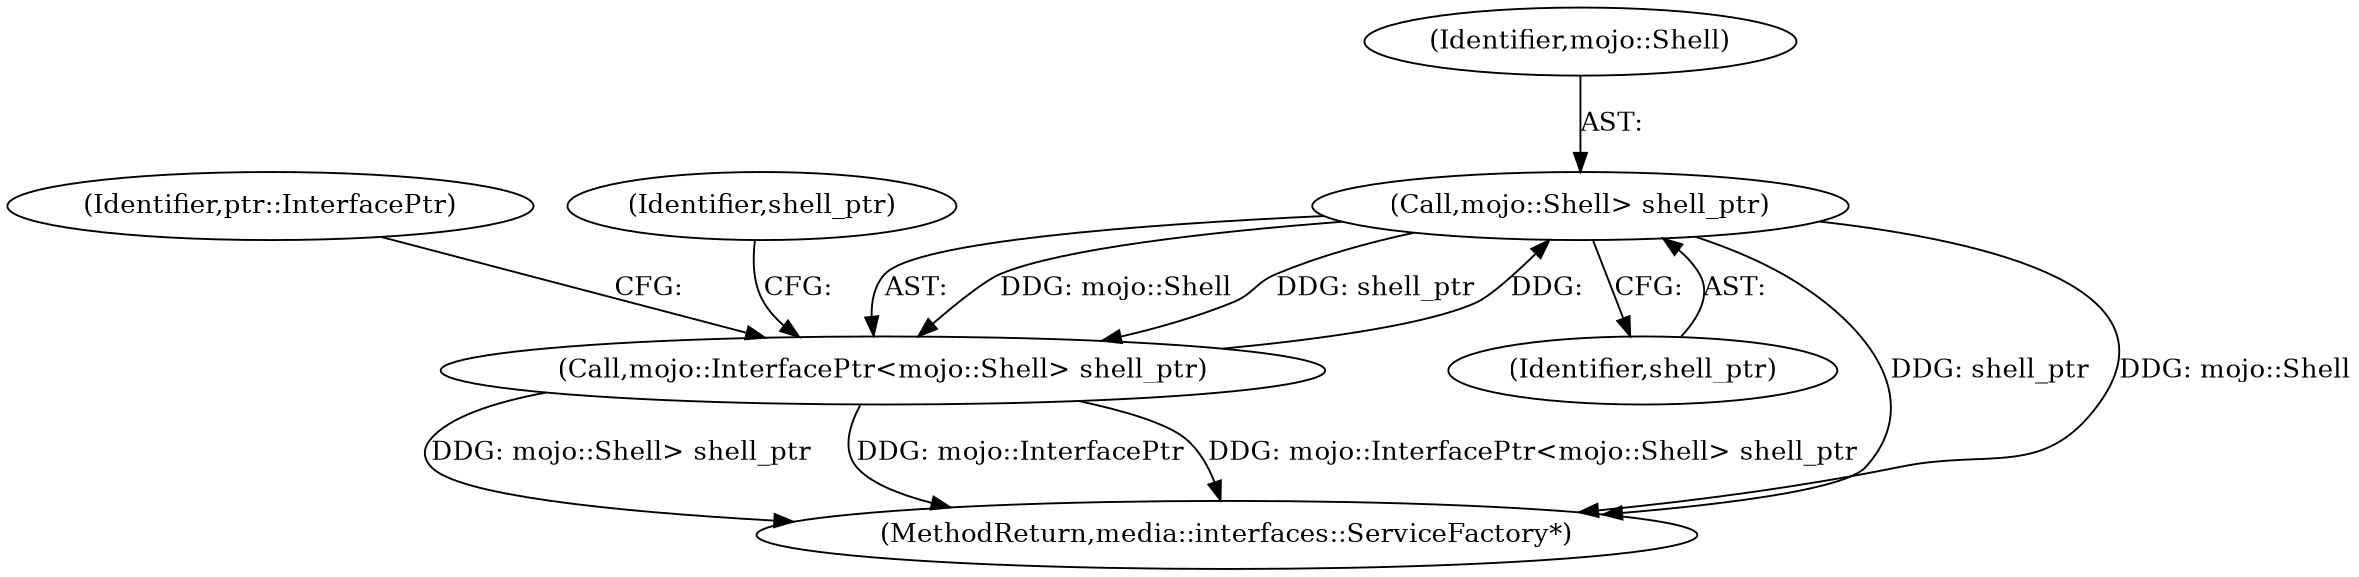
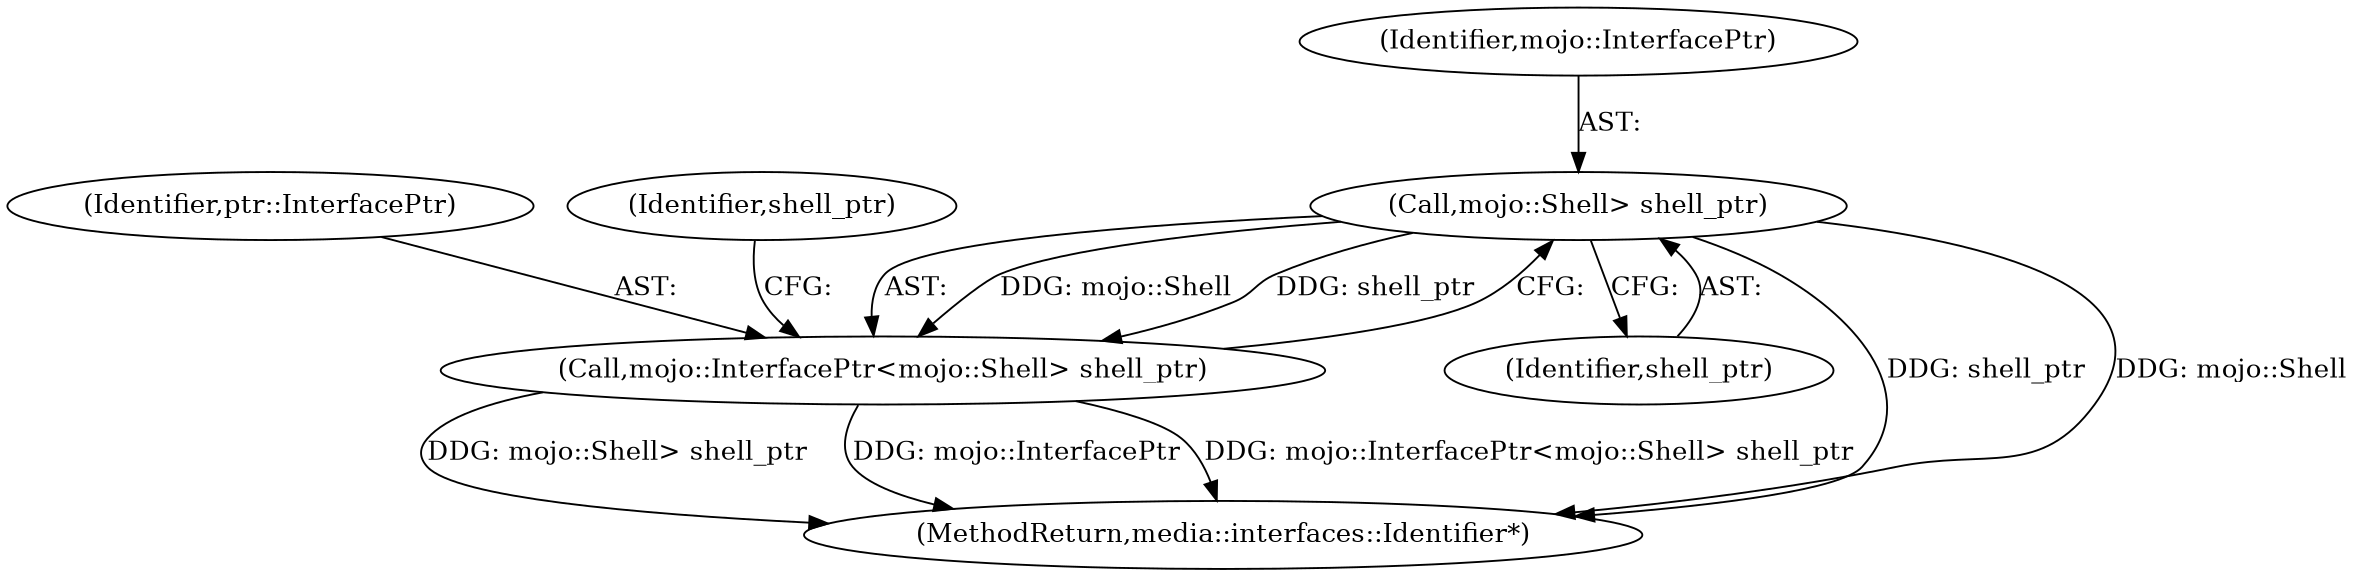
node "(Identifier,mojo::Shell)": label "(Identifier,mojo::Shell)" -> "(Identifier,mojo::InterfacePtr)"
edge "(Identifier,ptr::InterfacePtr)" -> "(Call,mojo::InterfacePtr<mojo::Shell> shell_ptr)": label "CFG: " -> "AST: "
edge "(Call,mojo::InterfacePtr<mojo::Shell> shell_ptr)" -> "(Call,mojo::Shell> shell_ptr)": label "DDG: " -> "CFG: "
node "(MethodReturn,media::interfaces::ServiceFactory*)": label "(MethodReturn,media::interfaces::ServiceFactory*)" -> "(MethodReturn,media::interfaces::Identifier*)"
